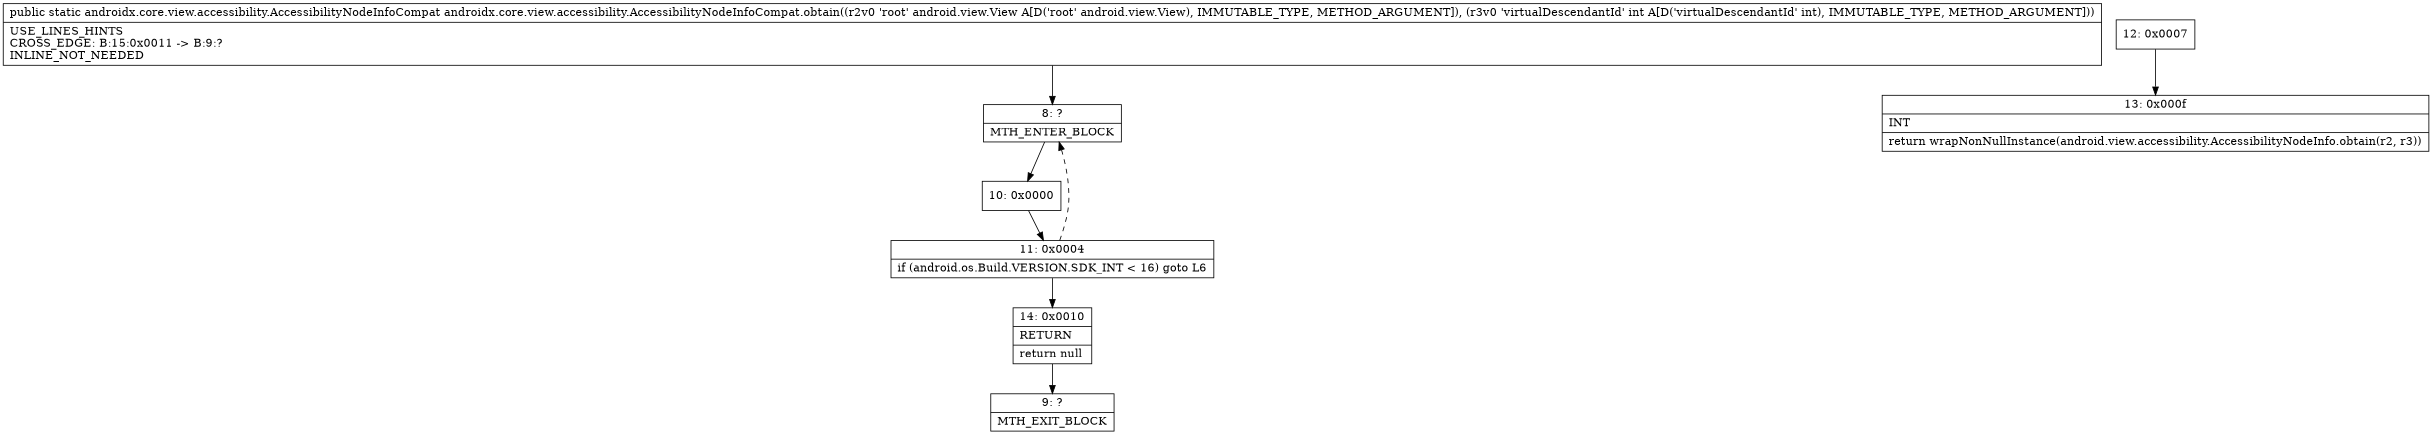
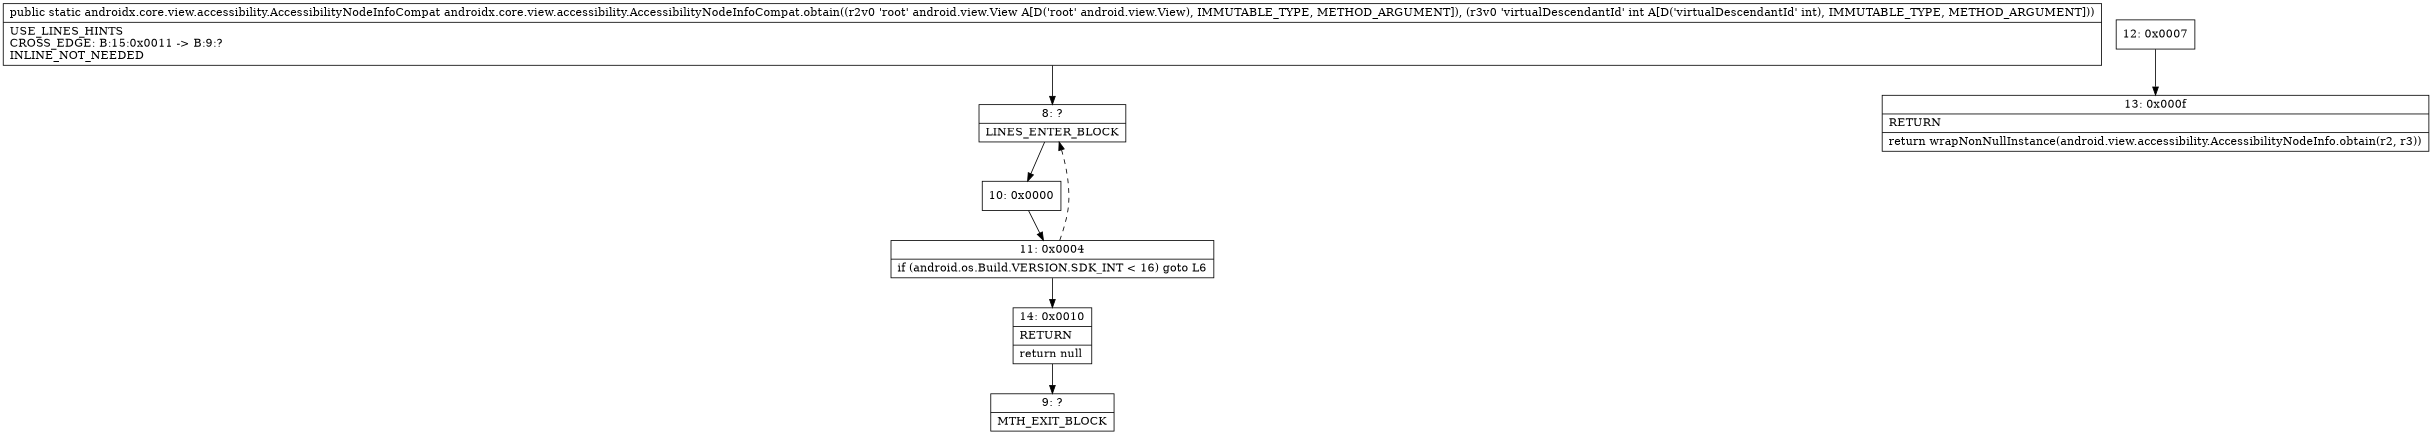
node "13: 0x000f": text "INT" -> "RETURN"
node "8: ?": text "MTH_ENTER_BLOCK" -> "LINES_ENTER_BLOCK"
